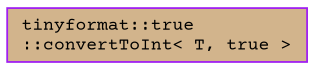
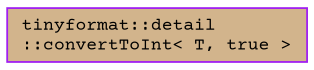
node "tinyformat::true ::convertToInt< T, true >": label "tinyformat::true ::convertToInt< T, true >" -> "tinyformat::detail ::convertToInt< T, true >"
